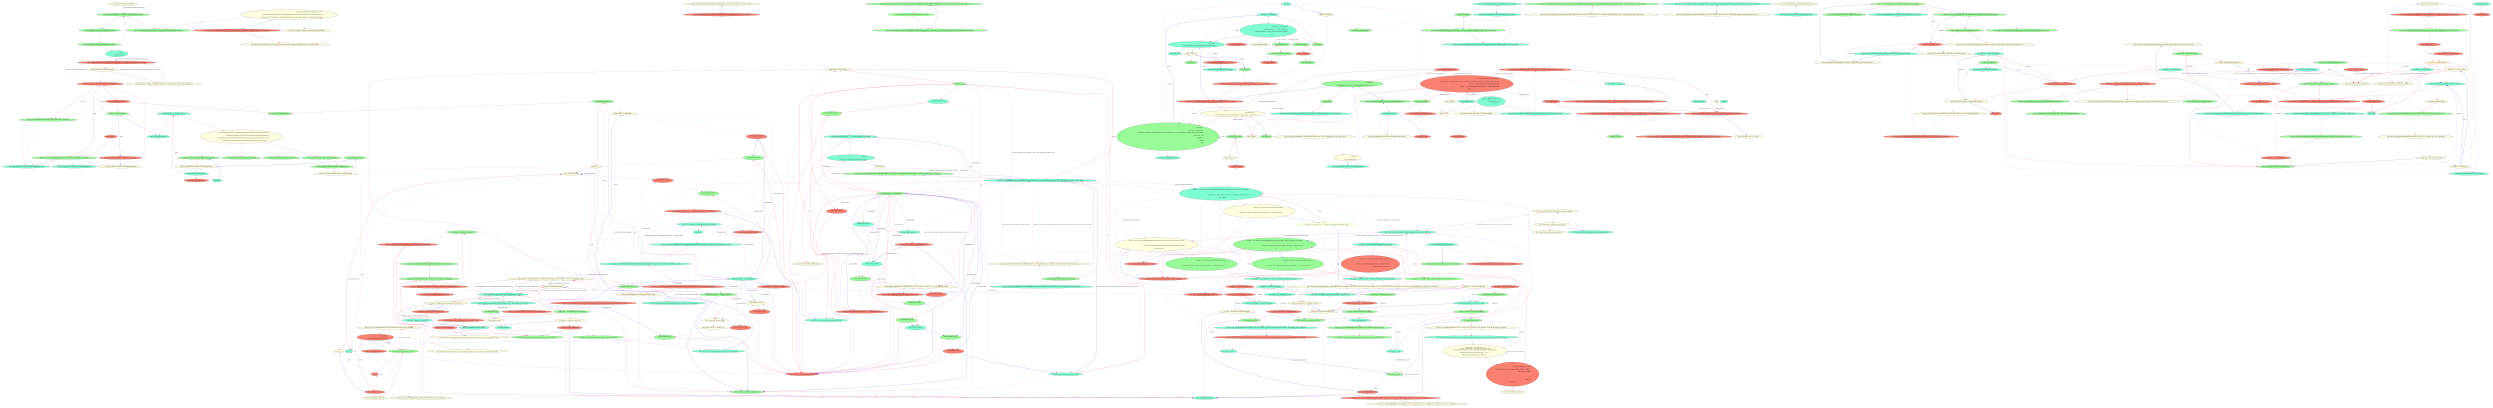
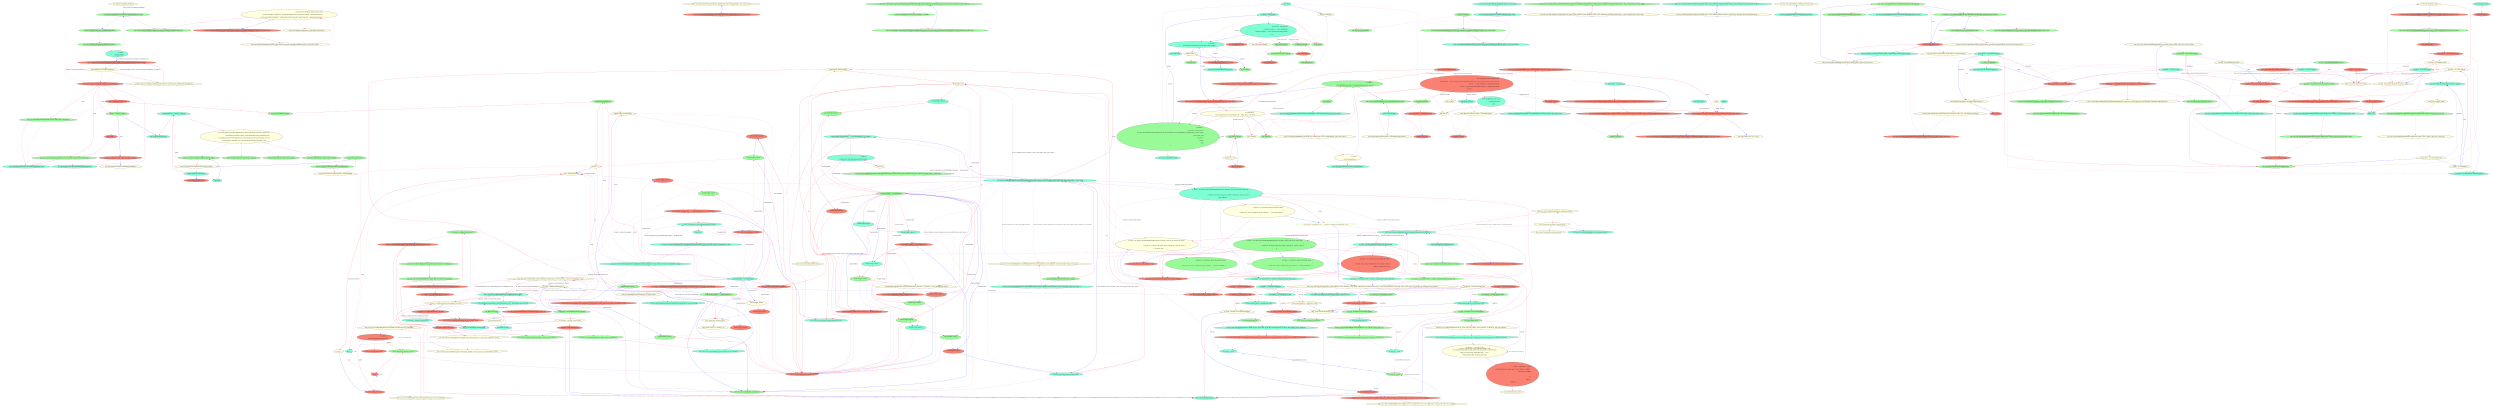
node "formValues.Keys": fillcolor palegreen -> lightyellow
node "Entry System.Random.Next(int, int)": removed
